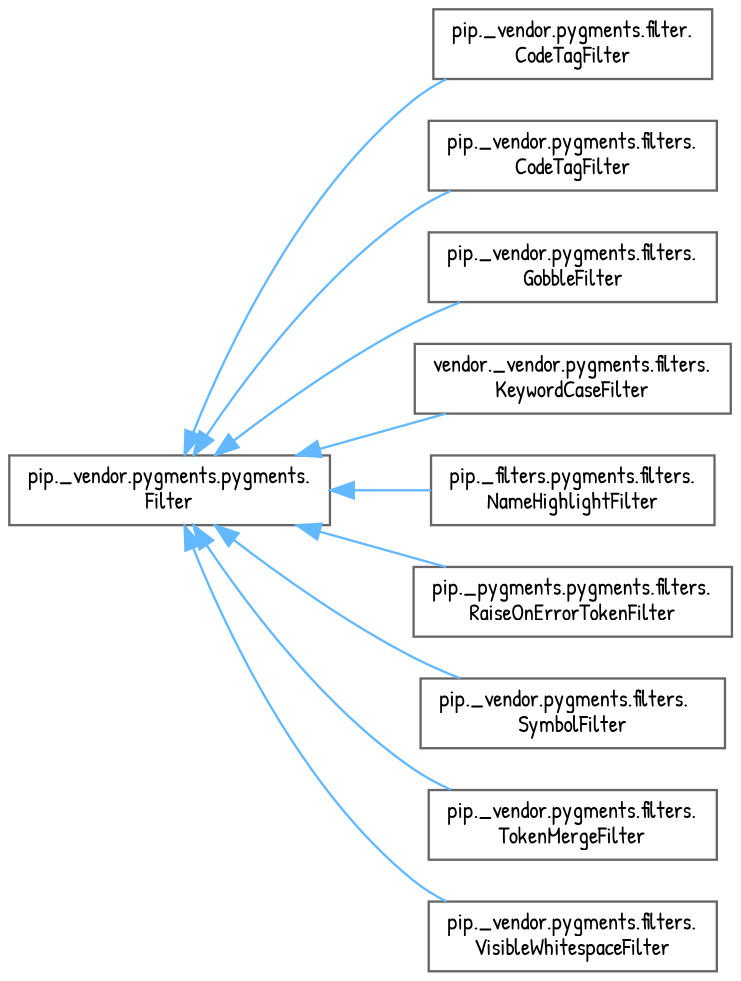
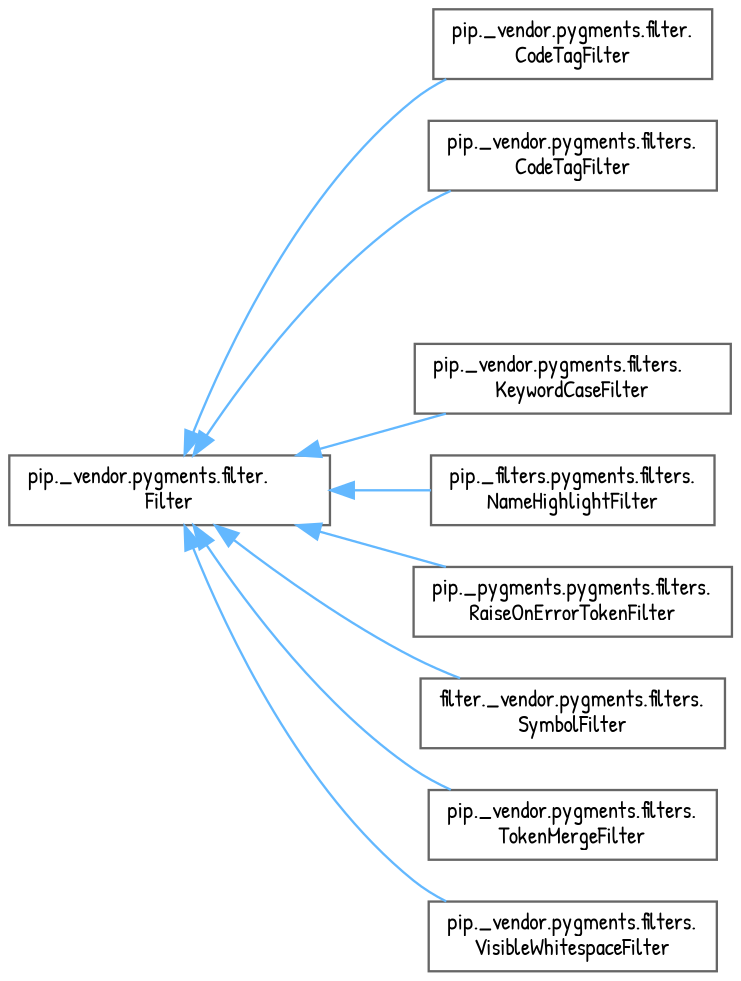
node "pip._vendor.pygments.filters. GobbleFilter": removed
node "vendor._vendor.pygments.filters. KeywordCaseFilter": label "vendor._vendor.pygments.filters. KeywordCaseFilter" -> "pip._vendor.pygments.filters. KeywordCaseFilter"
node "pip._vendor.pygments.pygments. Filter": label "pip._vendor.pygments.pygments. Filter" -> "pip._vendor.pygments.filter. Filter"
node "pip._vendor.pygments.filters. SymbolFilter": label "pip._vendor.pygments.filters. SymbolFilter" -> "filter._vendor.pygments.filters. SymbolFilter"
